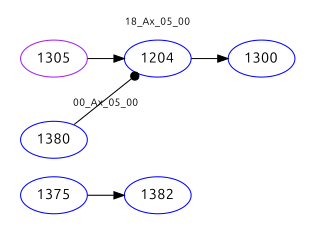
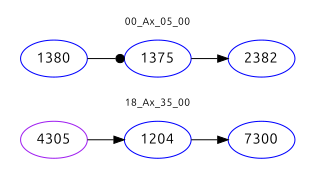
cluster "18_Ax_05_00": label "18_Ax_05_00" -> "18_Ax_35_00"
node "1305": label "1305" -> "4305"
node "1300": label "1300" -> "7300"
edge "1380" -> "1204": now "1380" -> "1375"
node "1382": label "1382" -> "2382"
